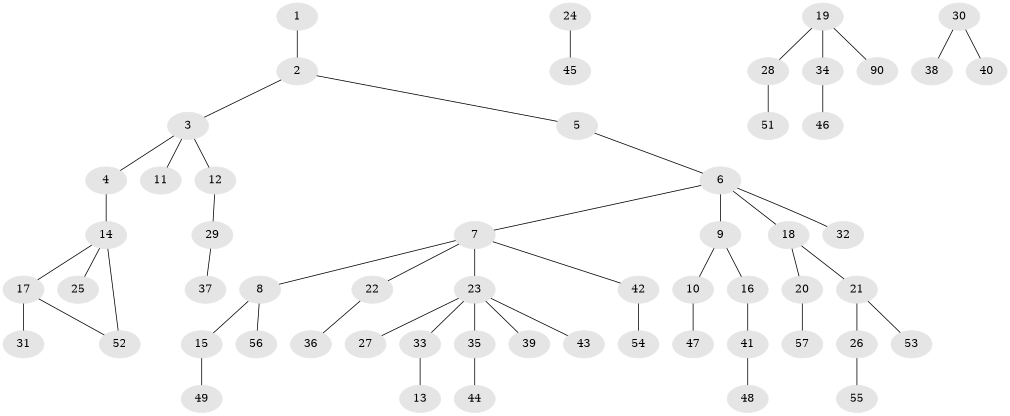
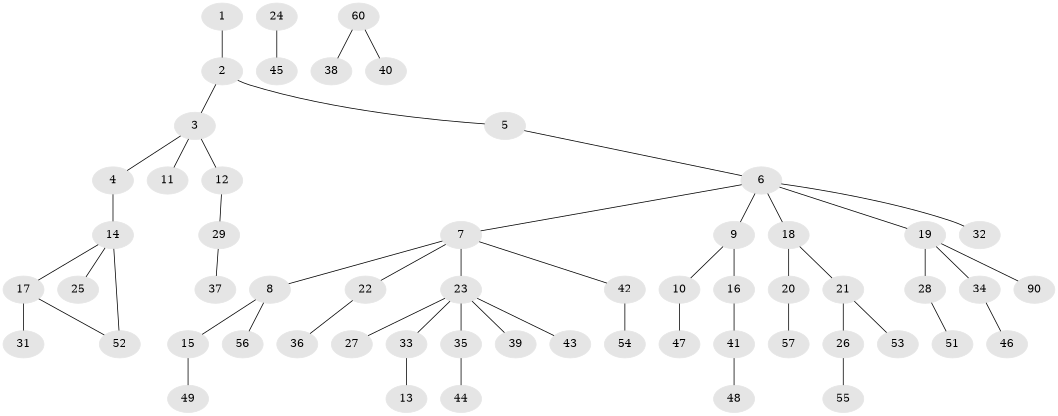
node "30": label "30" -> "60"
edge "6" -- "19": added
